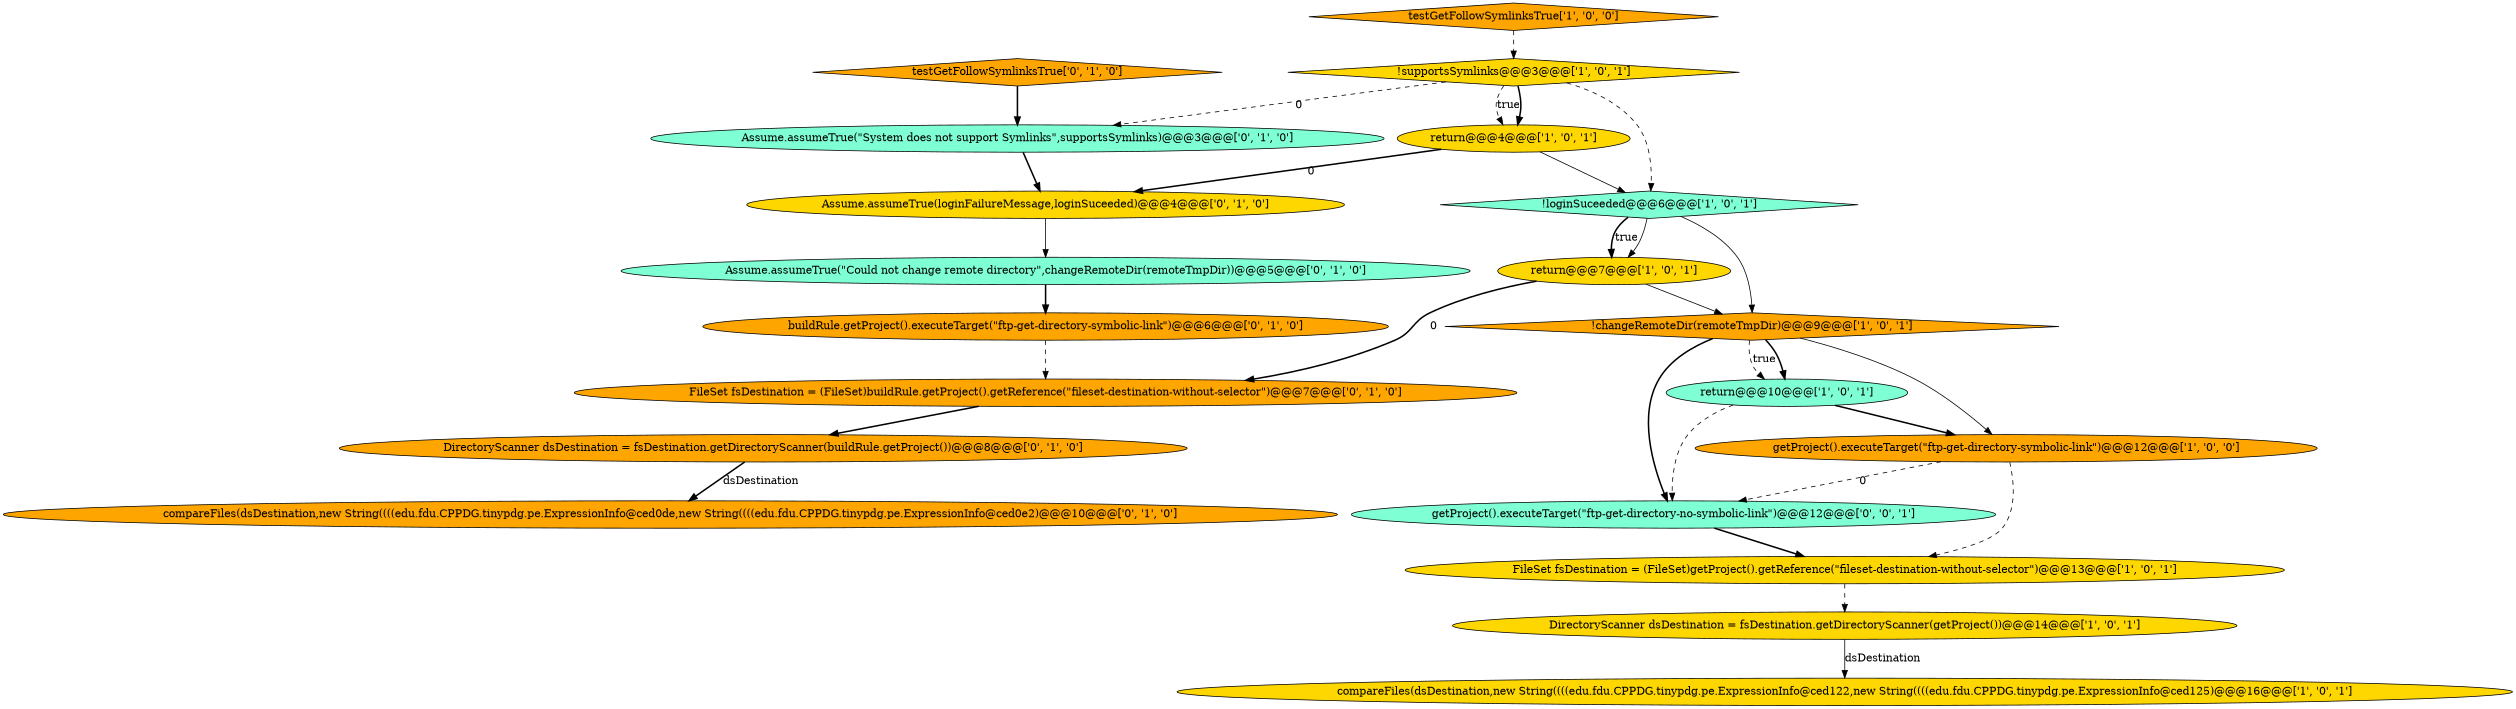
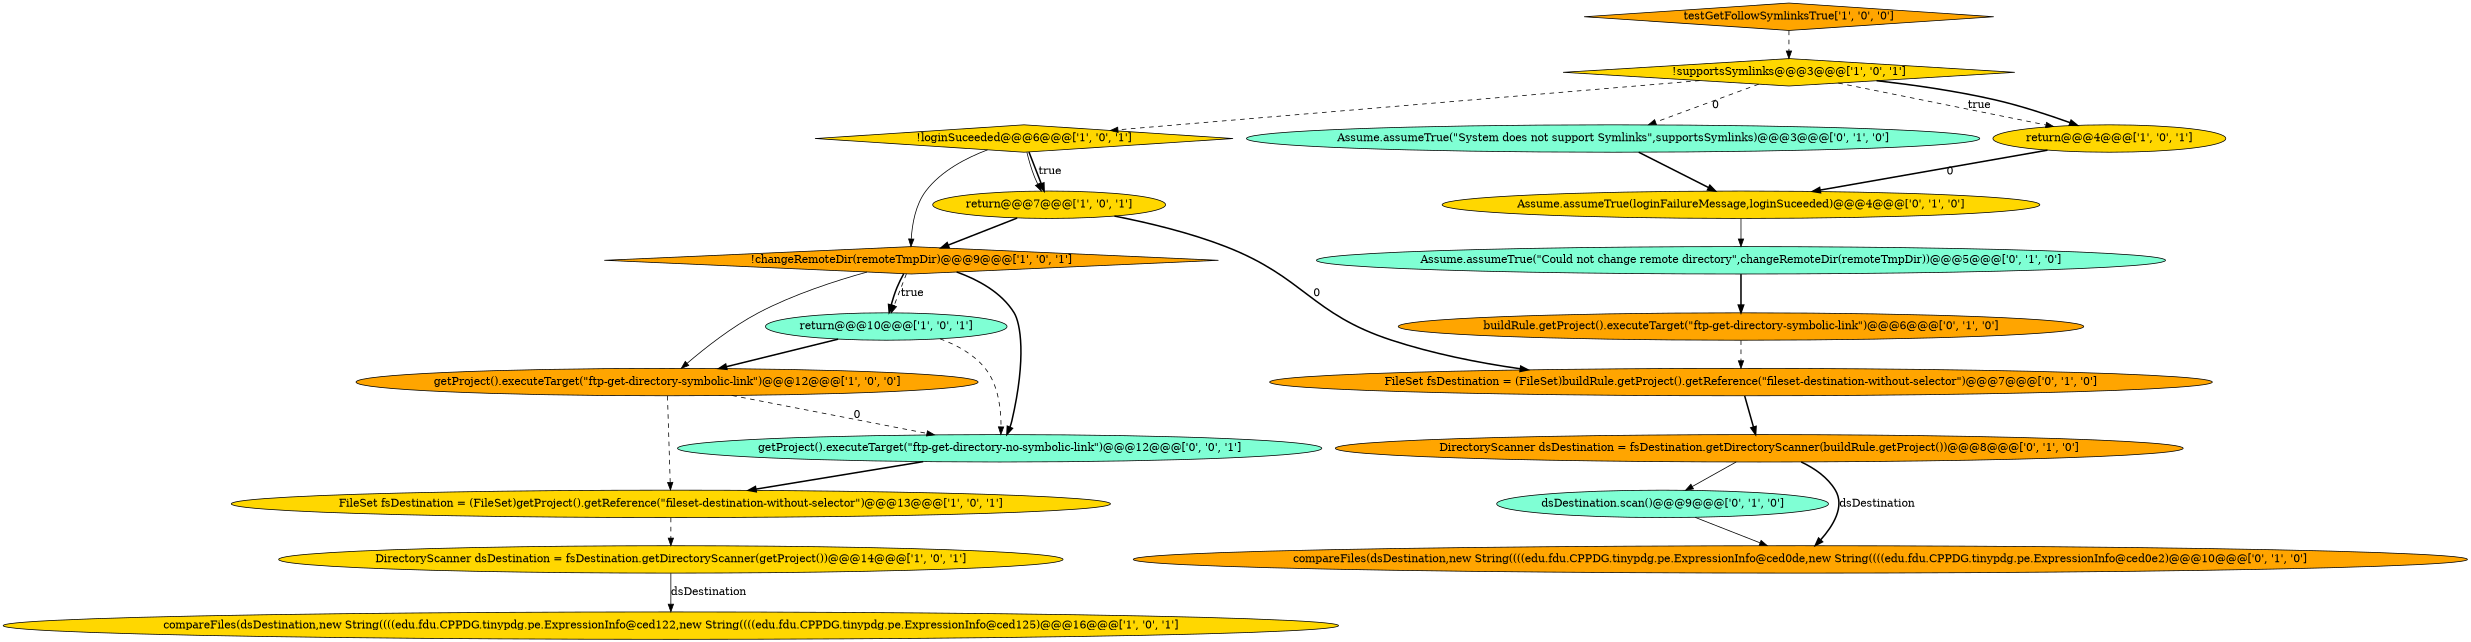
node "testGetFollowSymlinksTrue['0', '1', '0']": removed
edge "return@@@4@@@['1', '0', '1']" -> "!loginSuceeded@@@6@@@['1', '0', '1']": removed
node "!loginSuceeded@@@6@@@['1', '0', '1']": fillcolor aquamarine -> gold
edge "return@@@7@@@['1', '0', '1']" -> "!changeRemoteDir(remoteTmpDir)@@@9@@@['1', '0', '1']": style solid -> bold
node "dsDestination.scan()@@@9@@@['0', '1', '0']": added
